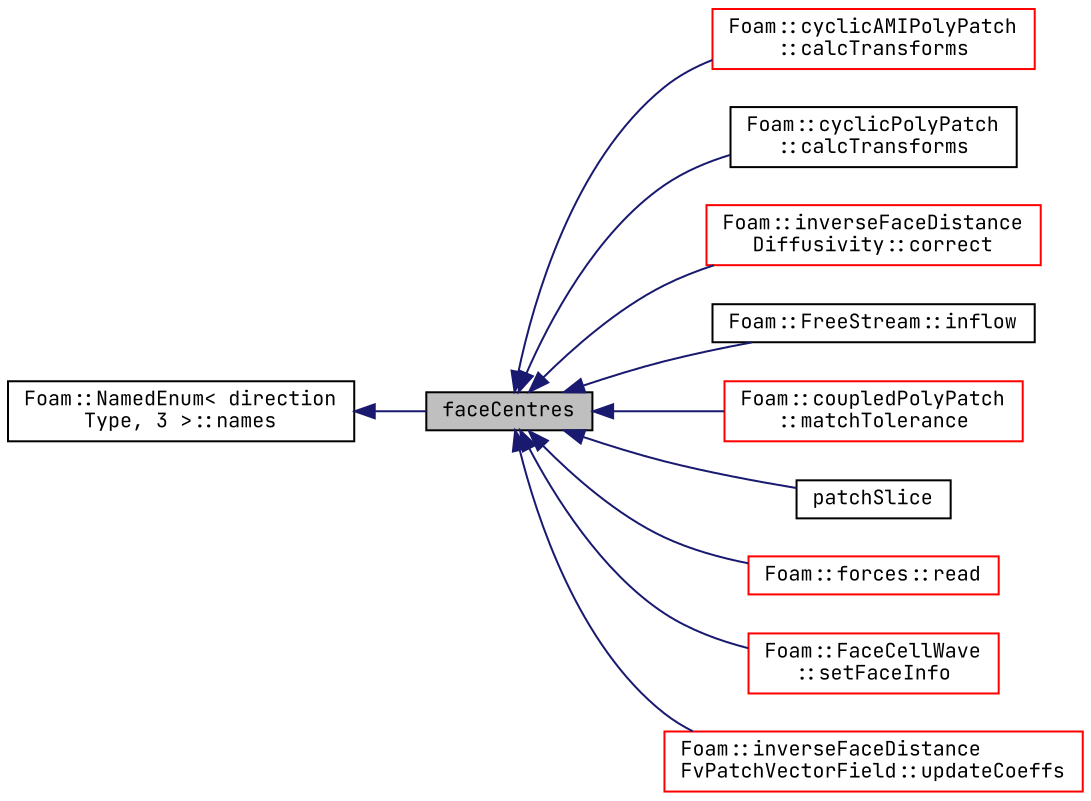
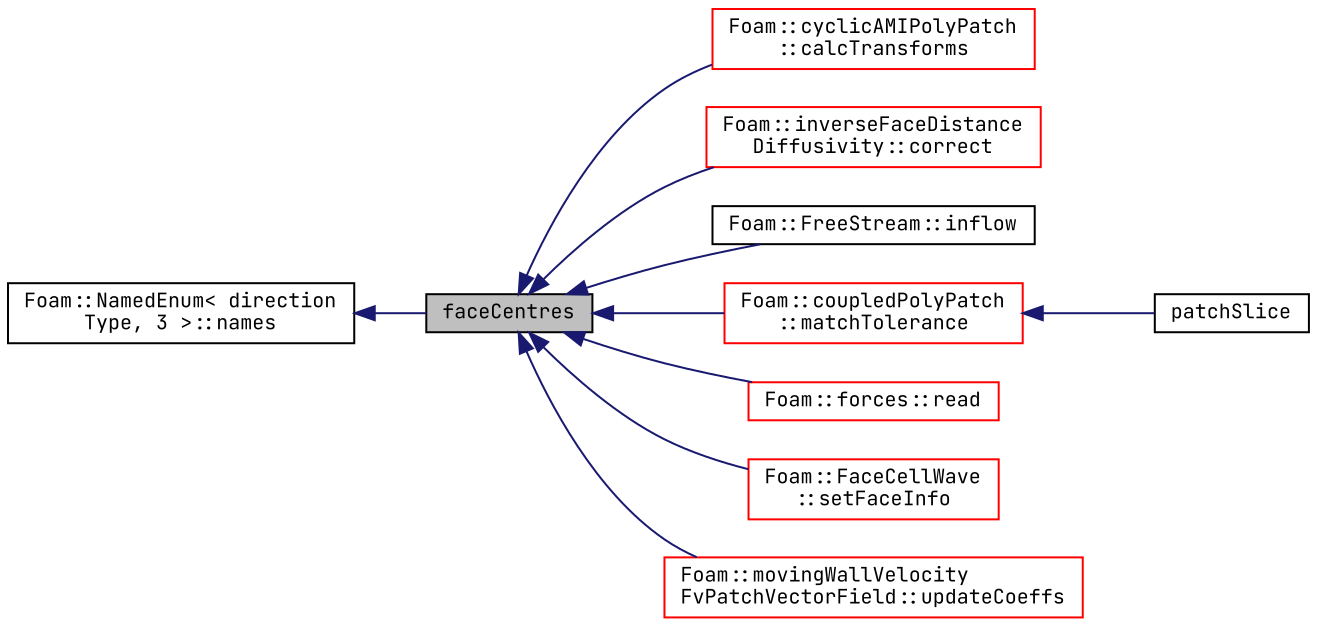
node "Foam::cyclicPolyPatch ::calcTransforms": removed
edge "patchSlice" -> "faceCentres": now "patchSlice" -> "Foam::coupledPolyPatch ::matchTolerance"
node "Foam::inverseFaceDistance FvPatchVectorField::updateCoeffs": label "Foam::inverseFaceDistance FvPatchVectorField::updateCoeffs" -> "Foam::movingWallVelocity FvPatchVectorField::updateCoeffs"
